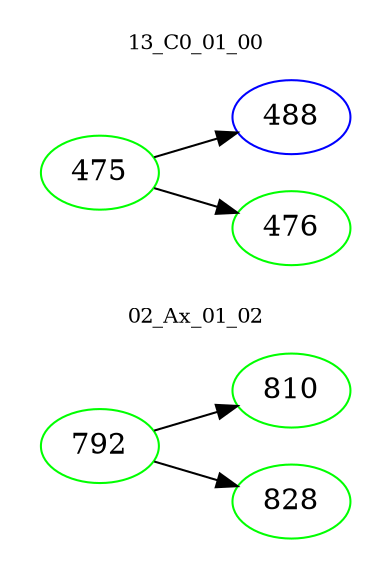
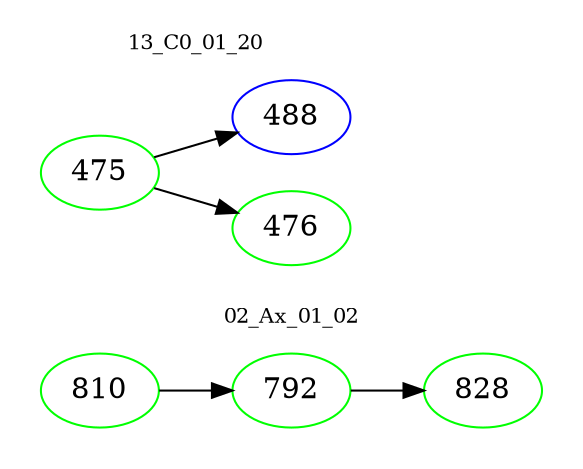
cluster "13_C0_01_00": label "13_C0_01_00" -> "13_C0_01_20"
edge "792" -> "810": reversed
